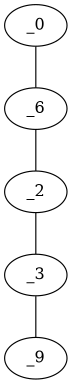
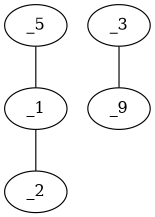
node "_0": label "_0" -> "_5"
node "_6": label "_6" -> "_1"
edge "_2" -- "_3": removed
